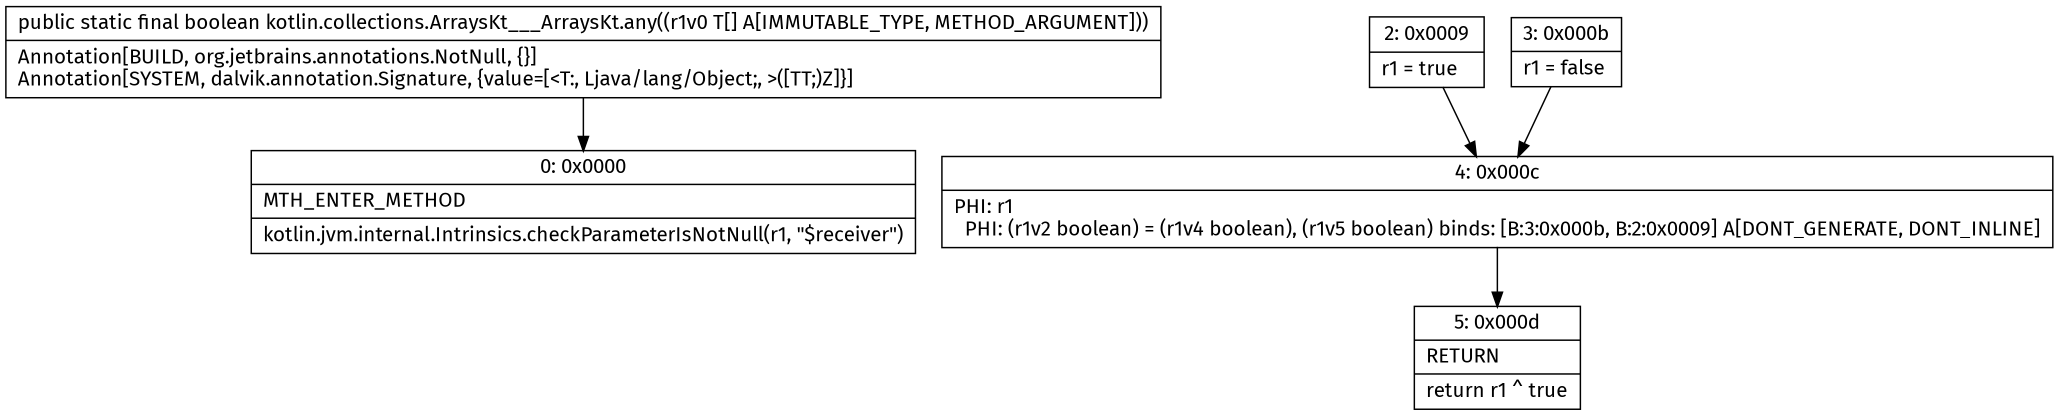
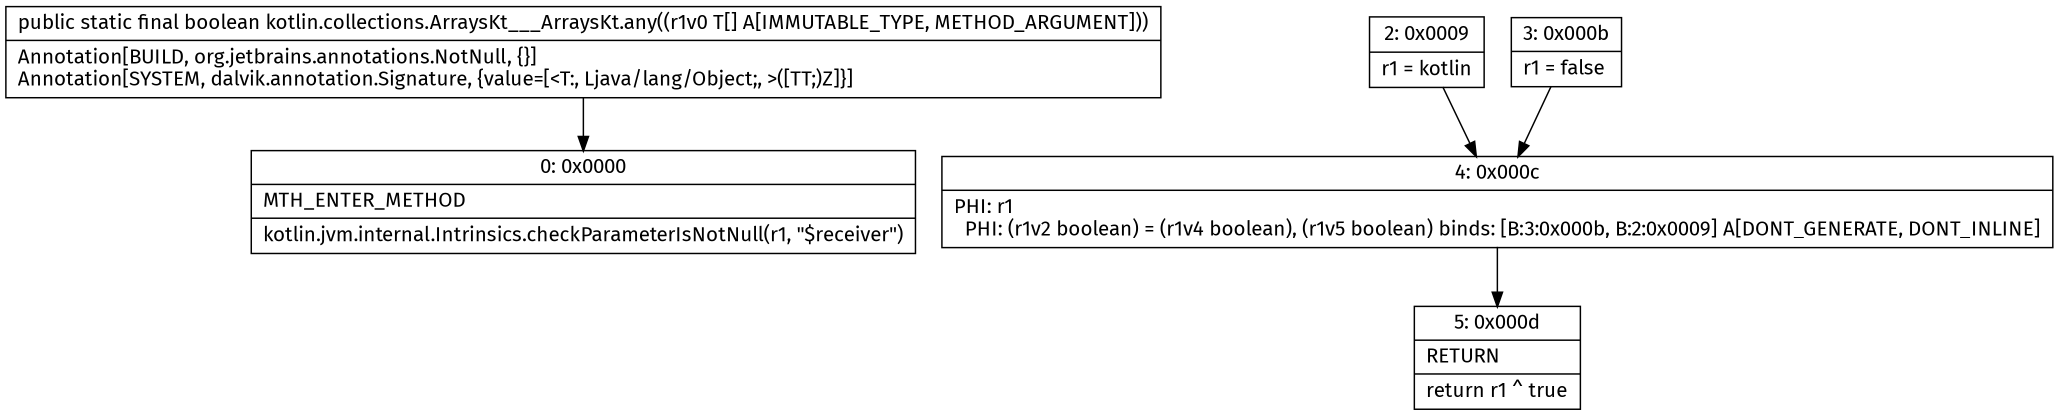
node "2: 0x0009": text "r1 = true" -> "r1 = kotlin"
